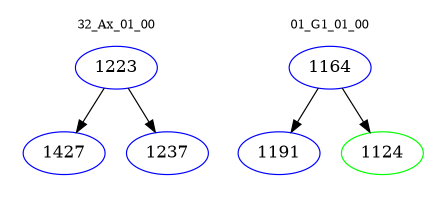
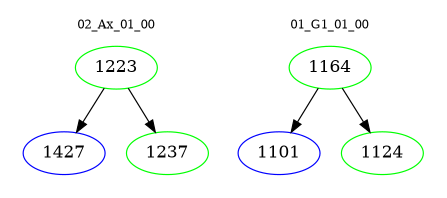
cluster "32_Ax_01_00": label "32_Ax_01_00" -> "02_Ax_01_00"
node "1223": color blue -> green
node "1164": color blue -> green
node "1237": color blue -> green
node "1191": label "1191" -> "1101"
